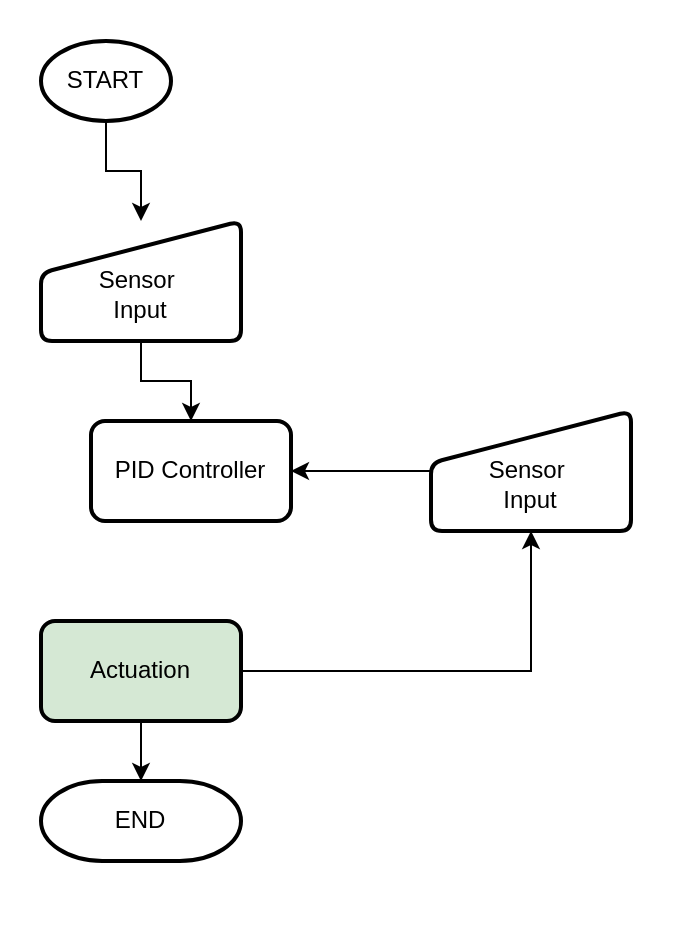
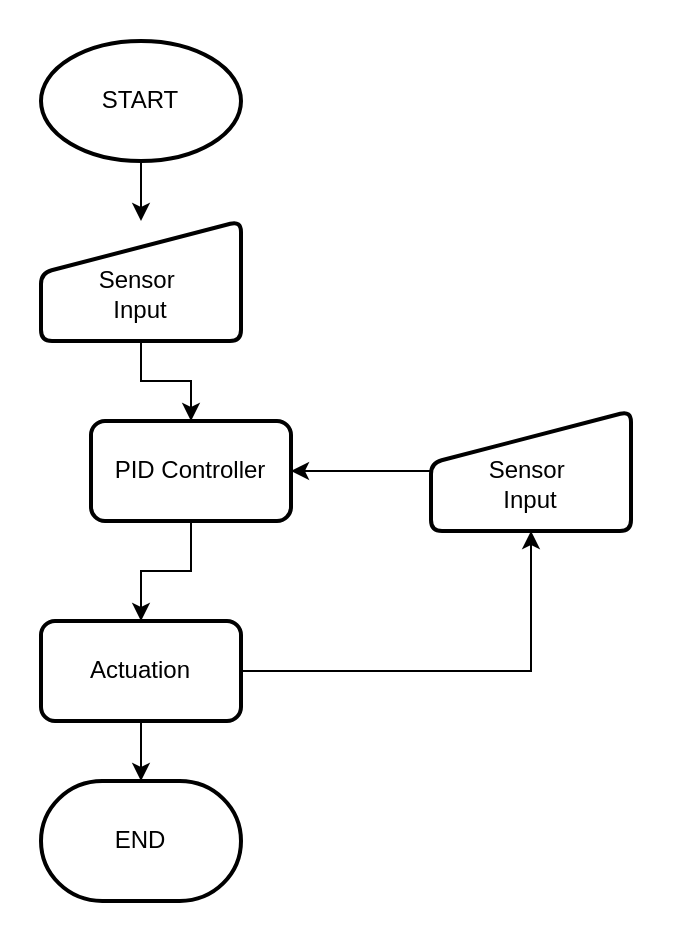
node "START": size 130x80 -> 200x120
edge "PID Controller" -> "Actuation": added
node "Actuation": fillcolor #d5e8d4 -> #ffffff
node "END": size 200x80 -> 200x120
